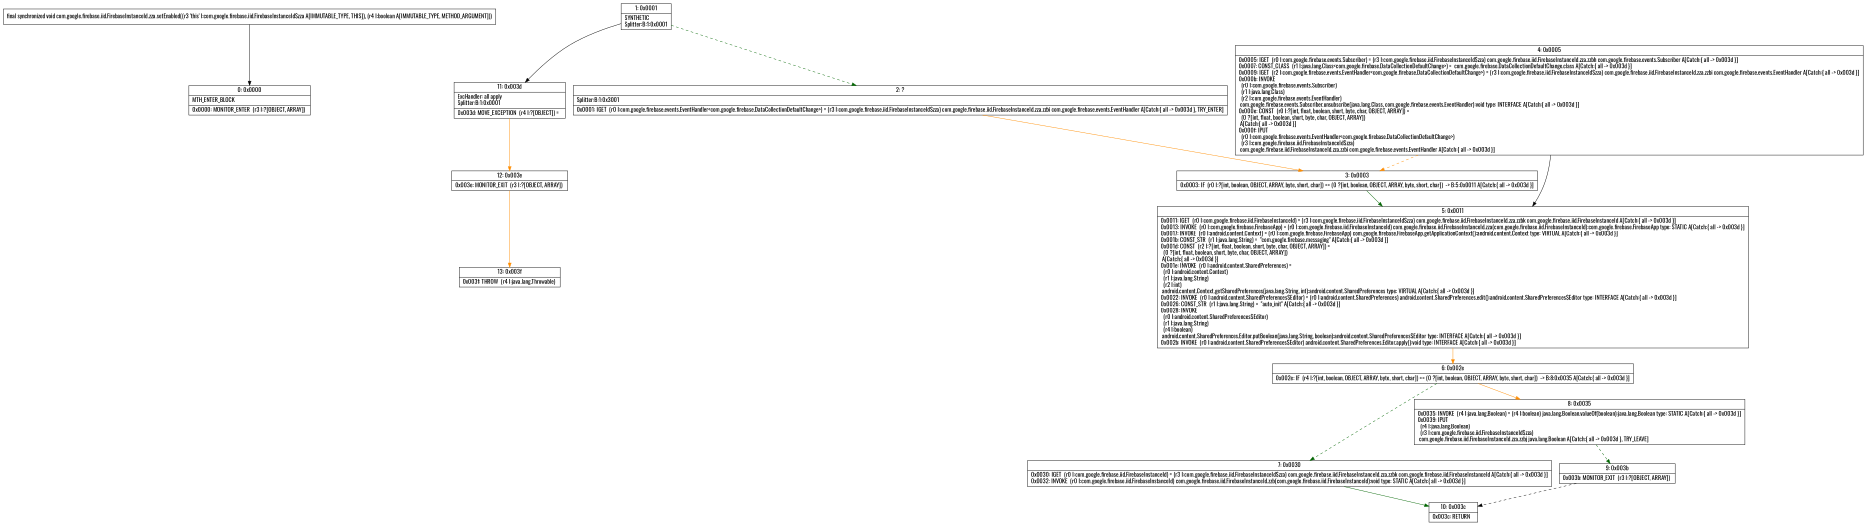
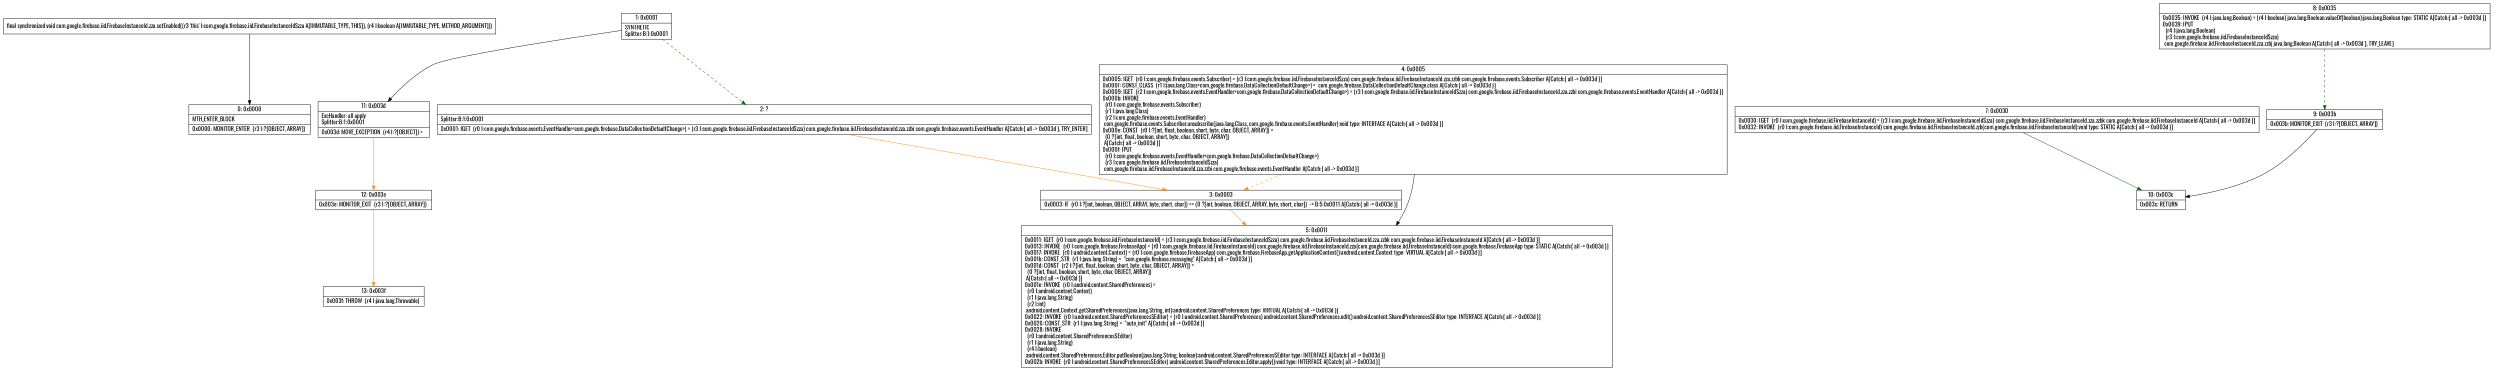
node "2: ?": text "Splitter:B:1:0x3001" -> "Splitter:B:1:0x0001"
edge "3: 0x0003" -> "5: 0x0011": color darkgreen -> darkorange
node "6: 0x002e": removed
edge "9: 0x003b" -> "10: 0x003c": style dashed -> solid
